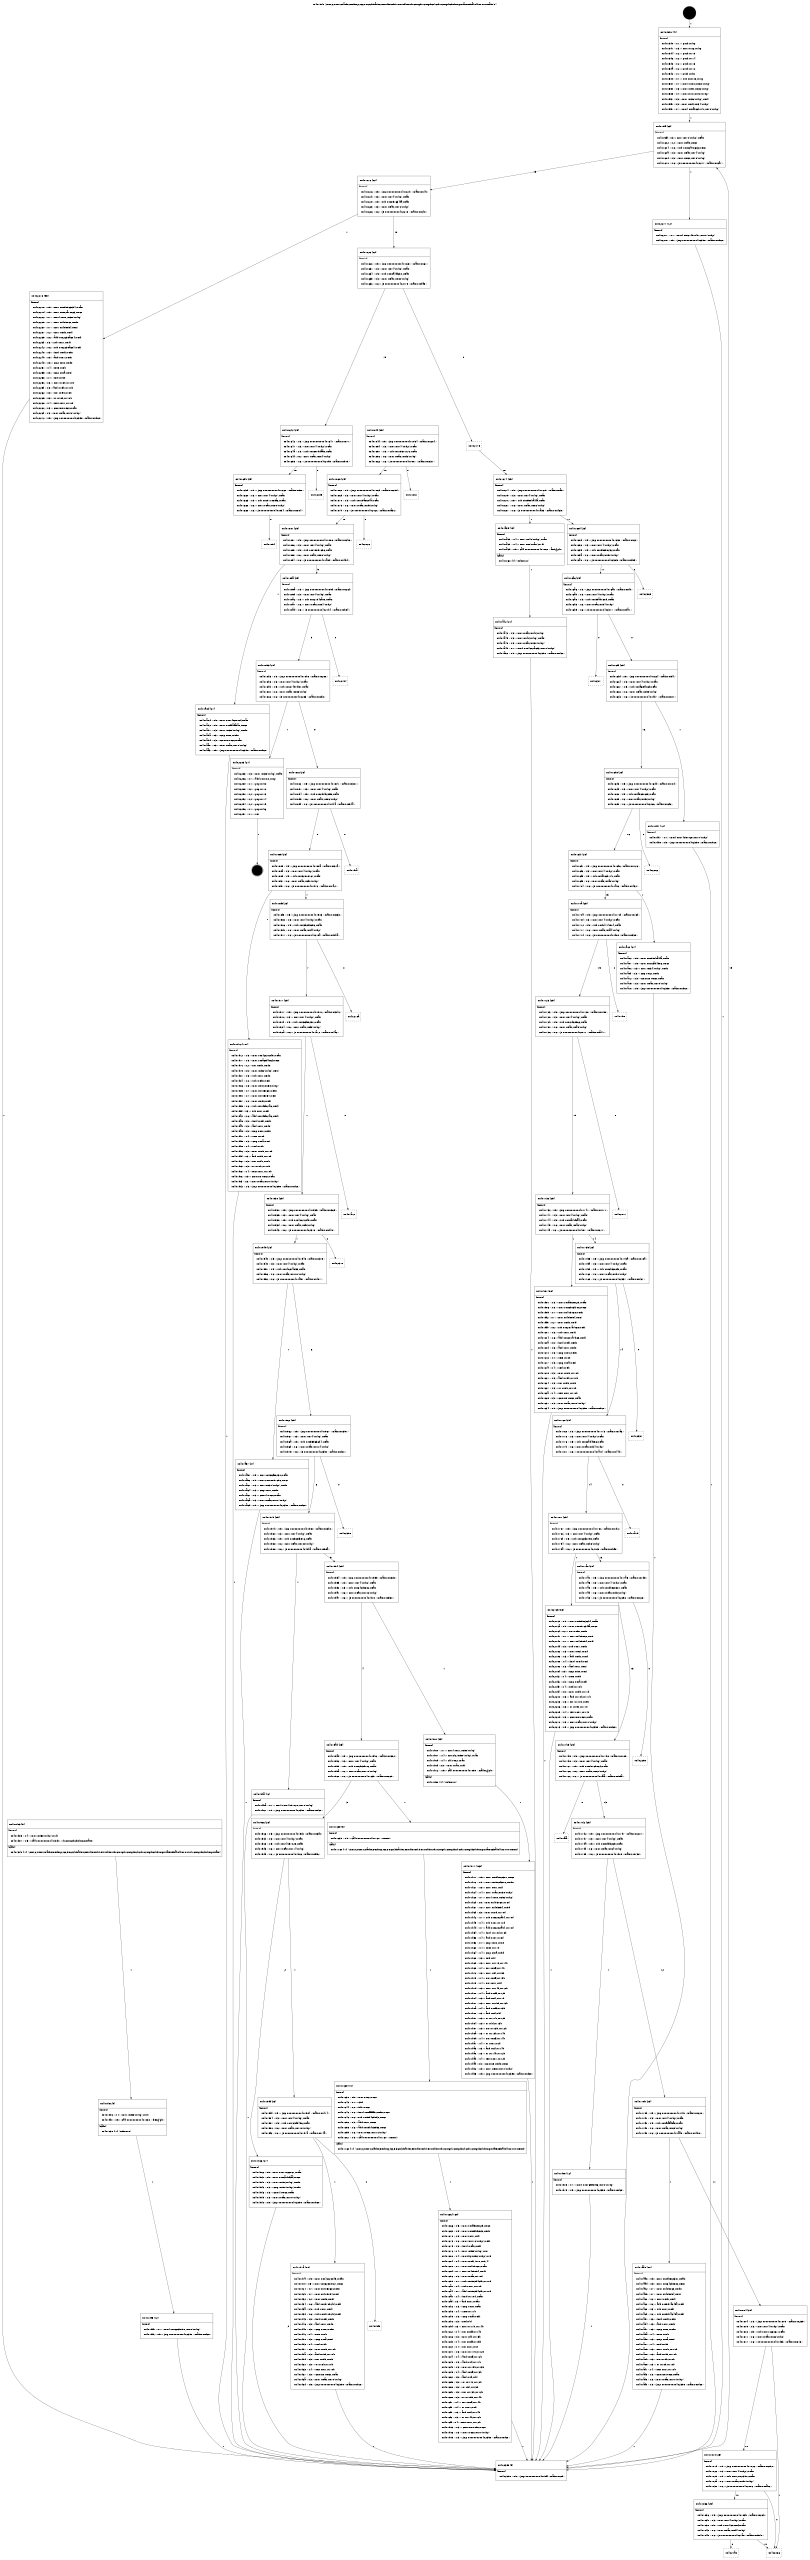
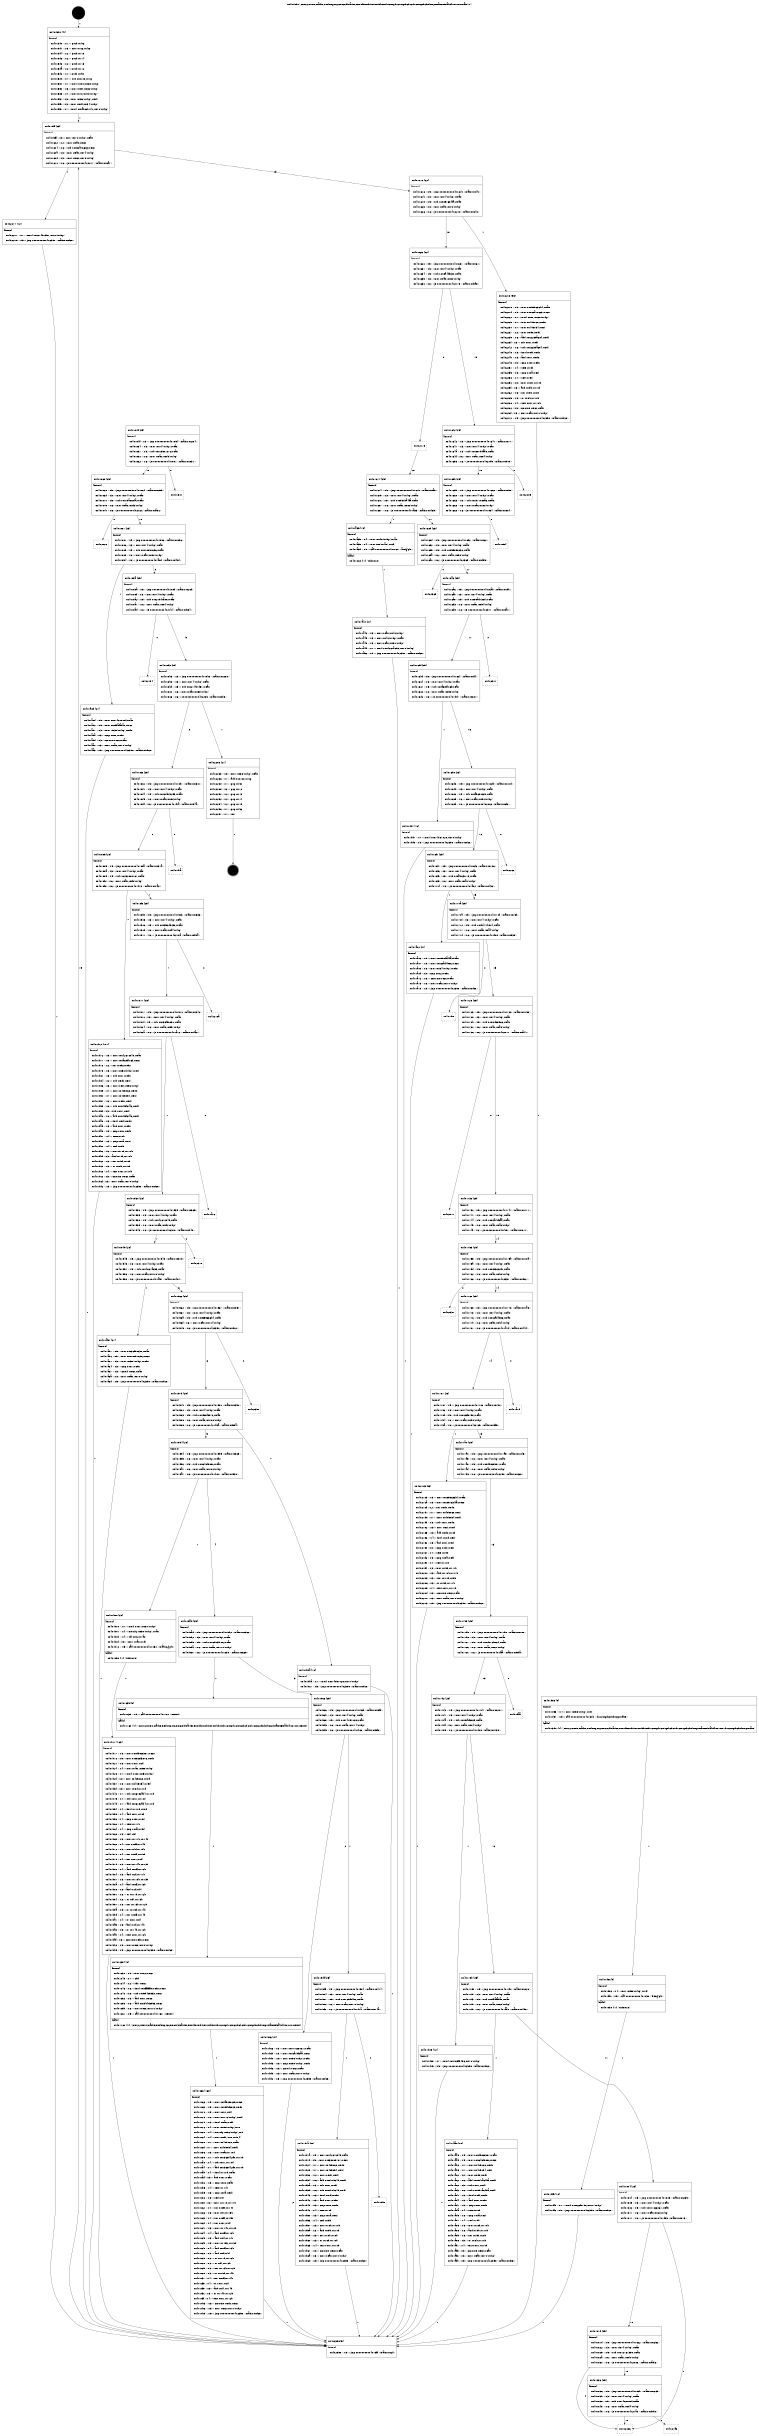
node "0x401be1 [88]": removed
node "0x402298": removed
